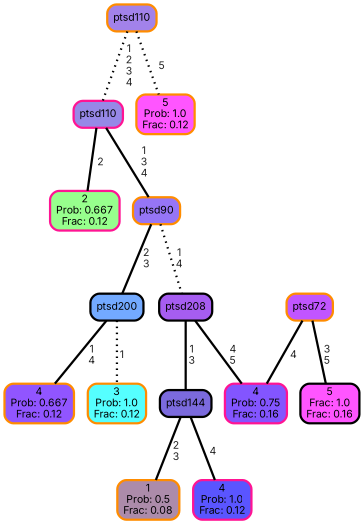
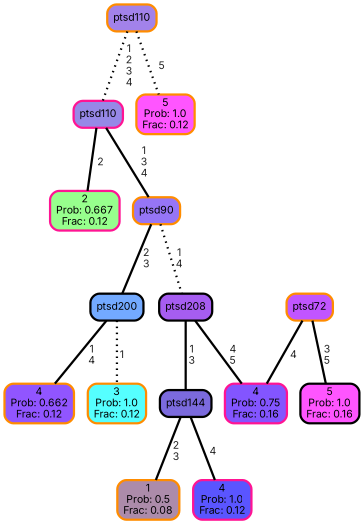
node "4 Prob: 0.667 Frac: 0.12": label "4 Prob: 0.667 Frac: 0.12" -> "4 Prob: 0.662 Frac: 0.12"
node "5 Frac: 1.0 Frac: 0.16": label "5 Frac: 1.0 Frac: 0.16" -> "5 Prob: 1.0 Frac: 0.16"
